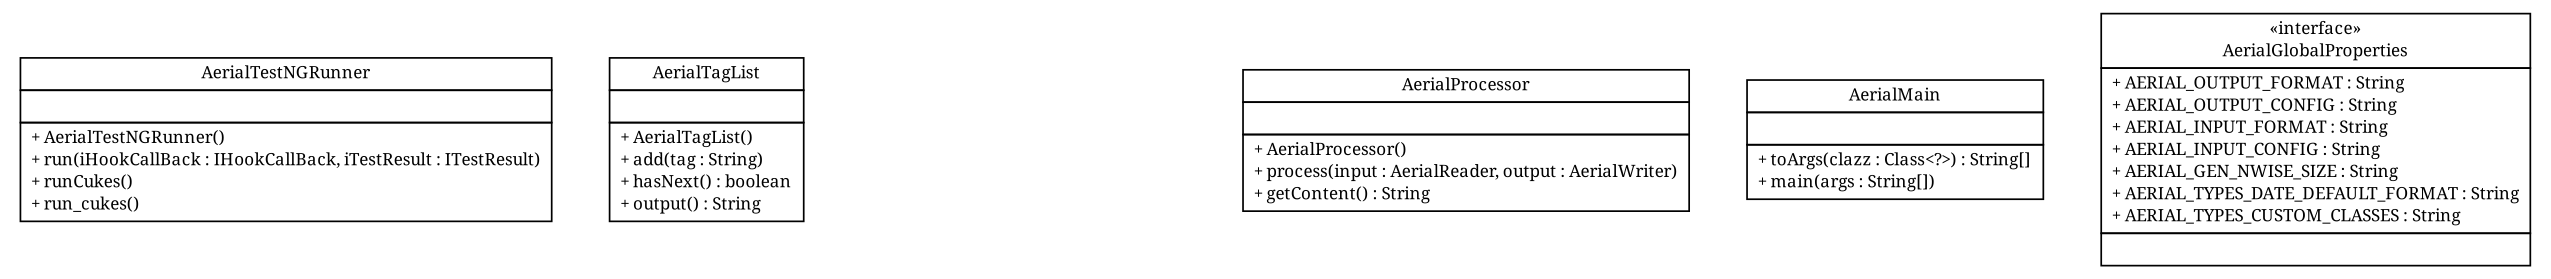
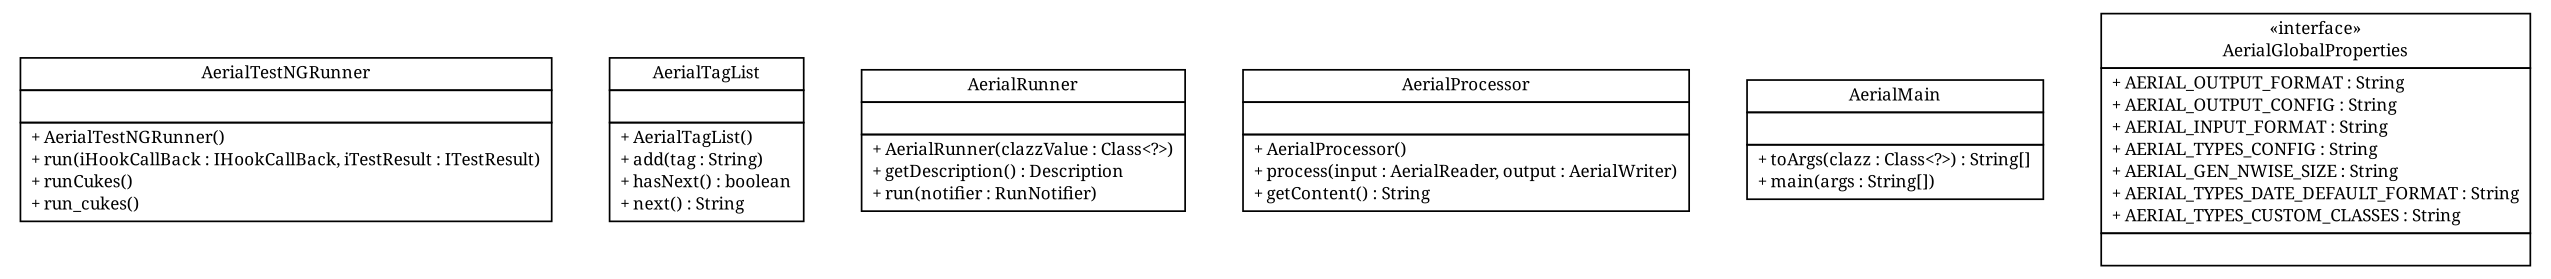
node "AerialRunner": added
node "AerialGlobalProperties": text "+ AERIAL_INPUT_CONFIG : String" -> "+ AERIAL_TYPES_CONFIG : String"
node "AerialTagList": text "+ output() : String" -> "+ next() : String"
